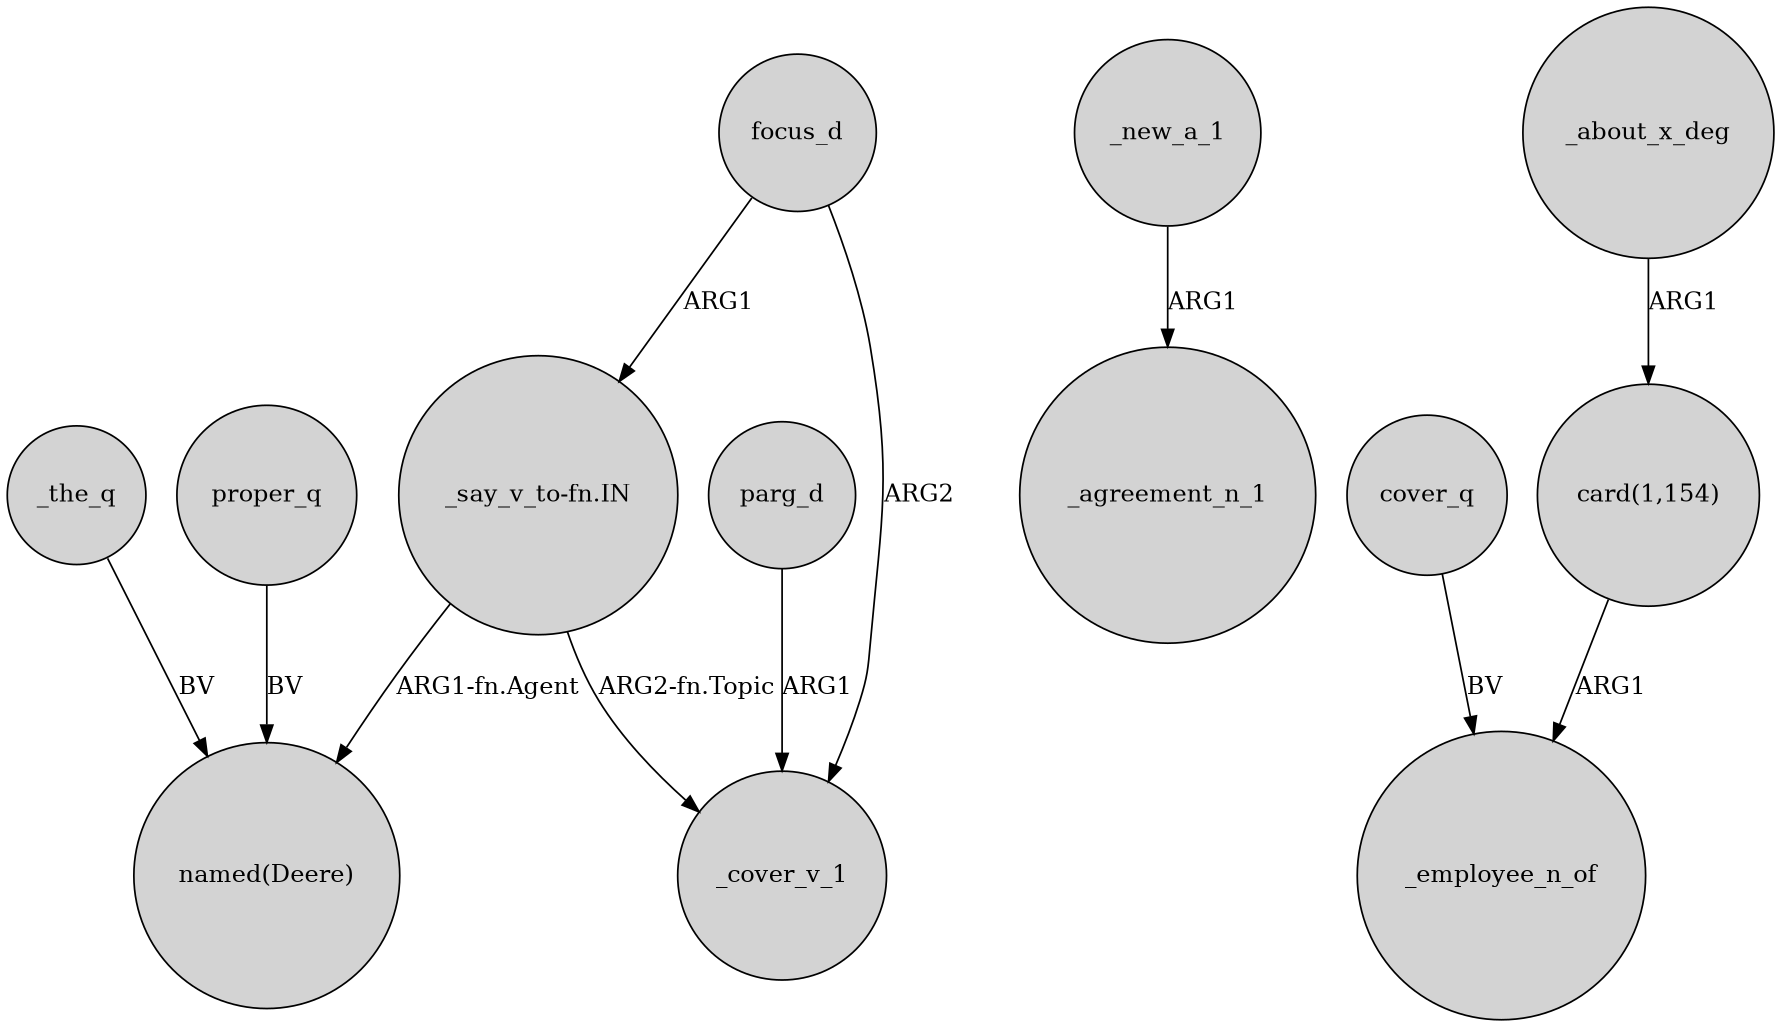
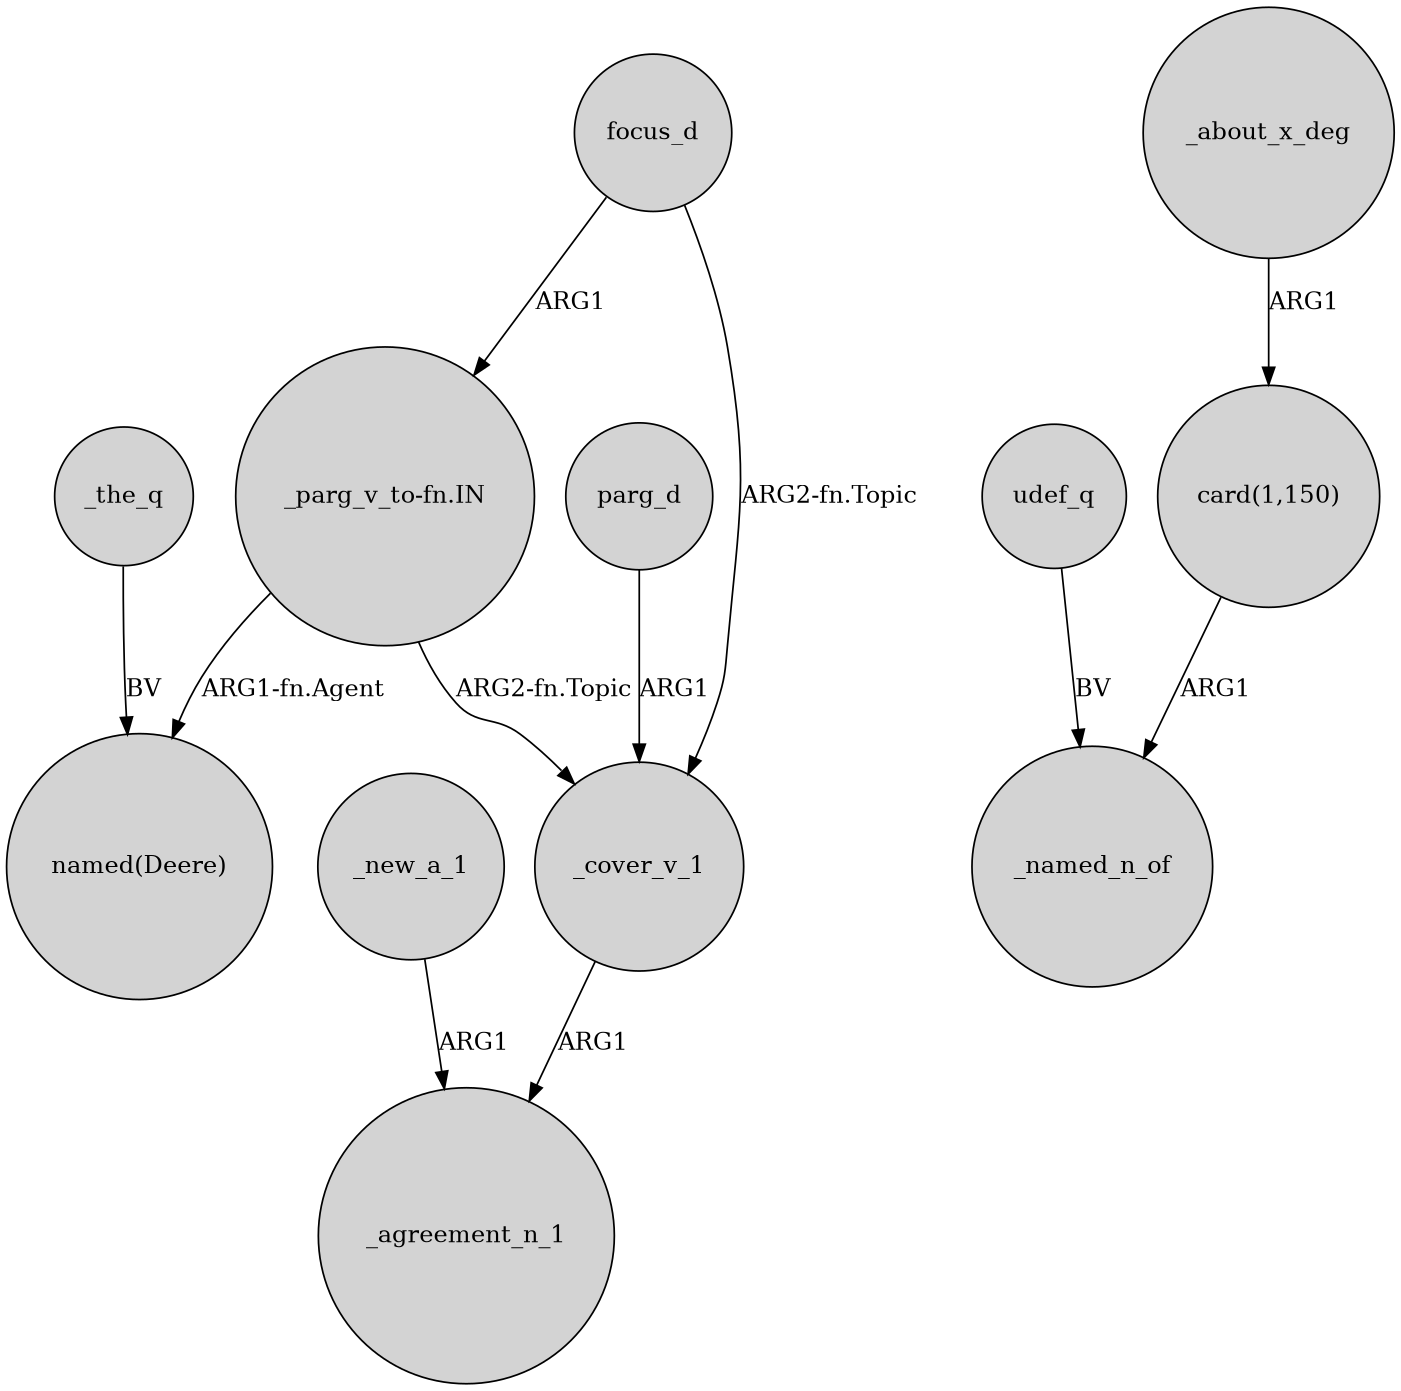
node "proper_q": removed
node "_say_v_to-fn.IN": label "_say_v_to-fn.IN" -> "_parg_v_to-fn.IN"
edge "focus_d" -> "_cover_v_1": label "ARG2" -> "ARG2-fn.Topic"
node "cover_q": label "cover_q" -> "udef_q"
node "card(1,154)": label "card(1,154)" -> "card(1,150)"
node "_employee_n_of": label "_employee_n_of" -> "_named_n_of"
edge "_cover_v_1" -> "_agreement_n_1": added, label "ARG1"
